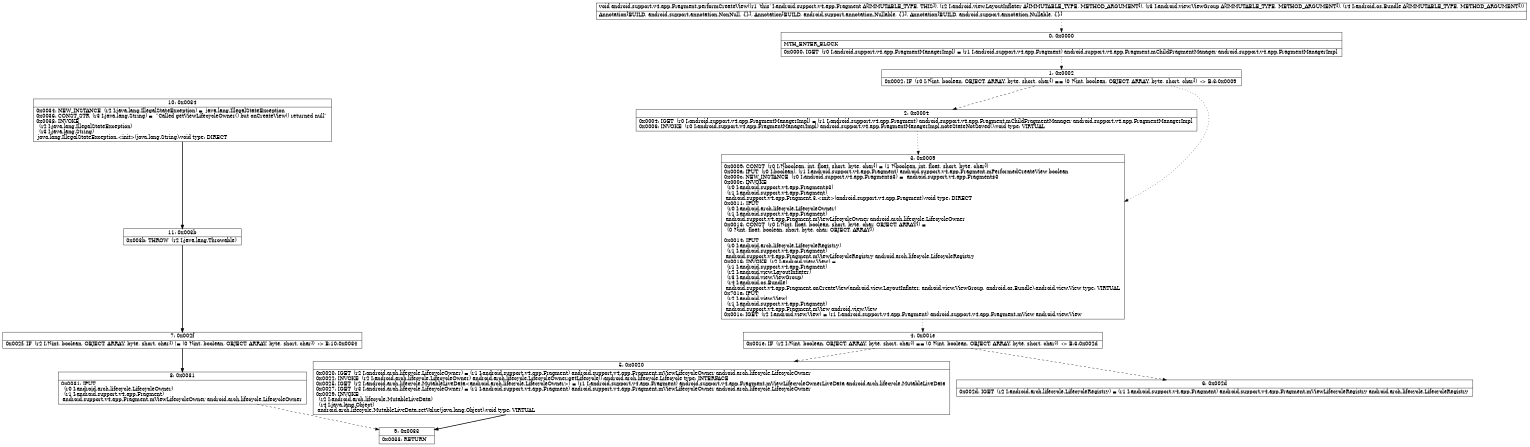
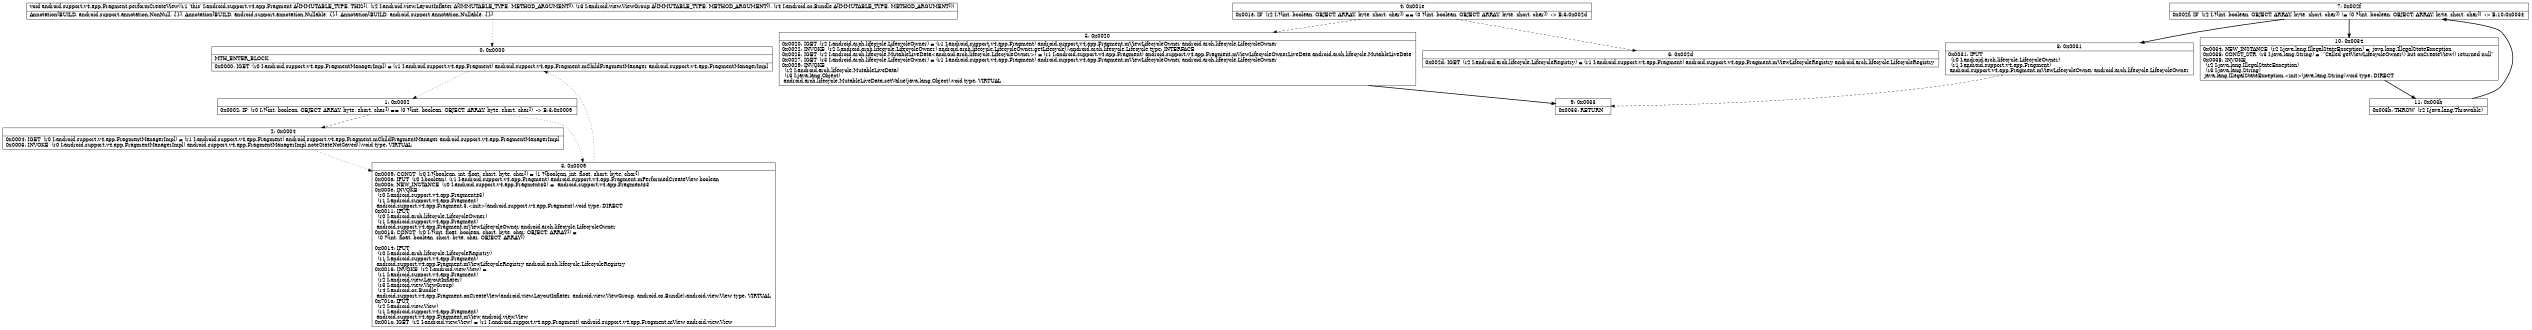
edge "7: 0x002f" -> "10: 0x0034": added
edge "3: 0x0009" -> "4: 0x001e": now "3: 0x0009" -> "0: 0x0000"
node "5: 0x0020": text "(r4 I:java.lang.Object)" -> "(r3 I:java.lang.Object)"
